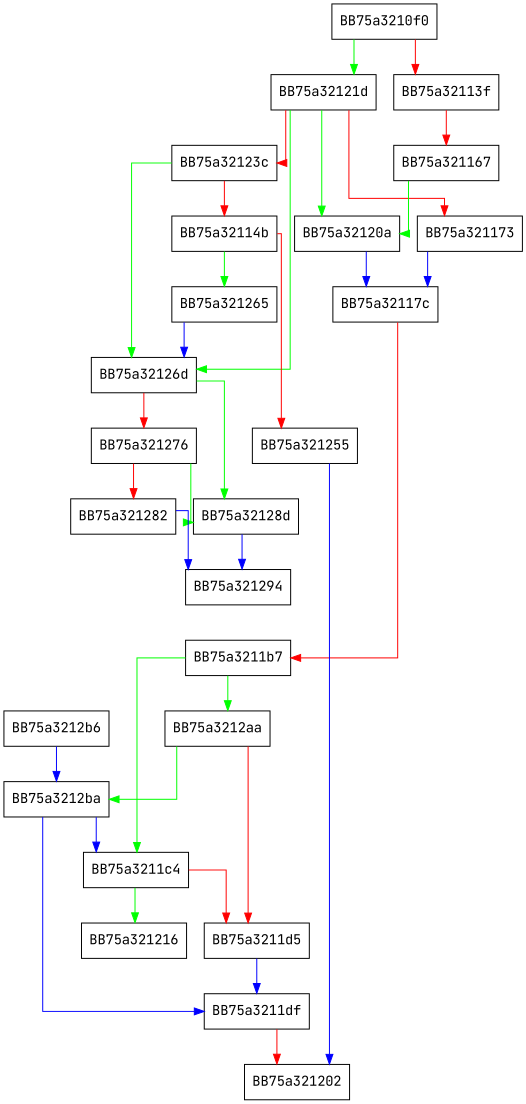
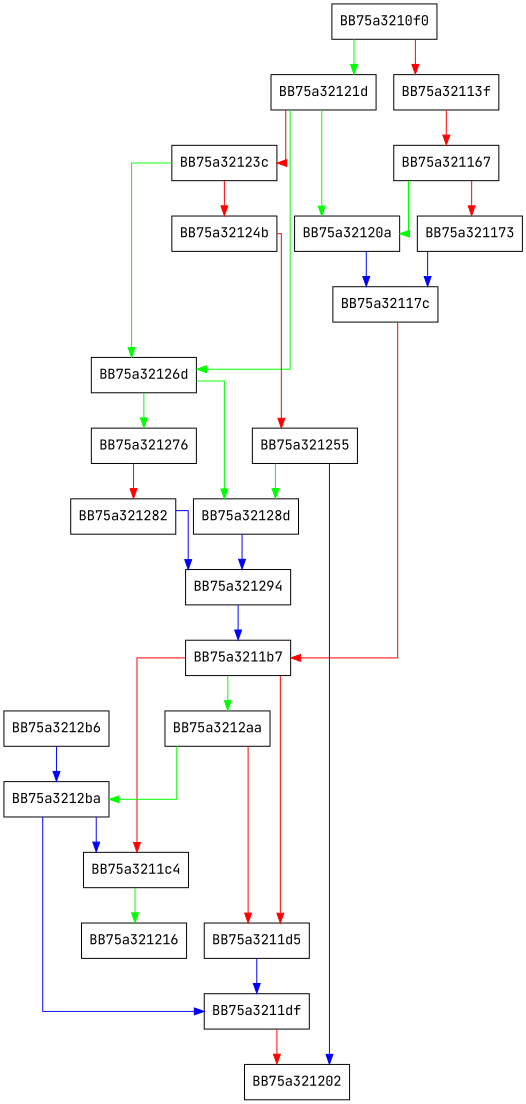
edge "BB75a32121d" -> "BB75a321173": now "BB75a321167" -> "BB75a321173"
node "BB75a32114b": label "BB75a32114b" -> "BB75a32124b"
node "BB75a321265": removed
edge "BB75a32126d" -> "BB75a321276": color red -> green
edge "BB75a321276" -> "BB75a32128d": now "BB75a321255" -> "BB75a32128d"
edge "BB75a321294" -> "BB75a3211b7": added
edge "BB75a3211b7" -> "BB75a3211c4": color green -> red
edge "BB75a3211c4" -> "BB75a3211d5": now "BB75a3211b7" -> "BB75a3211d5"
